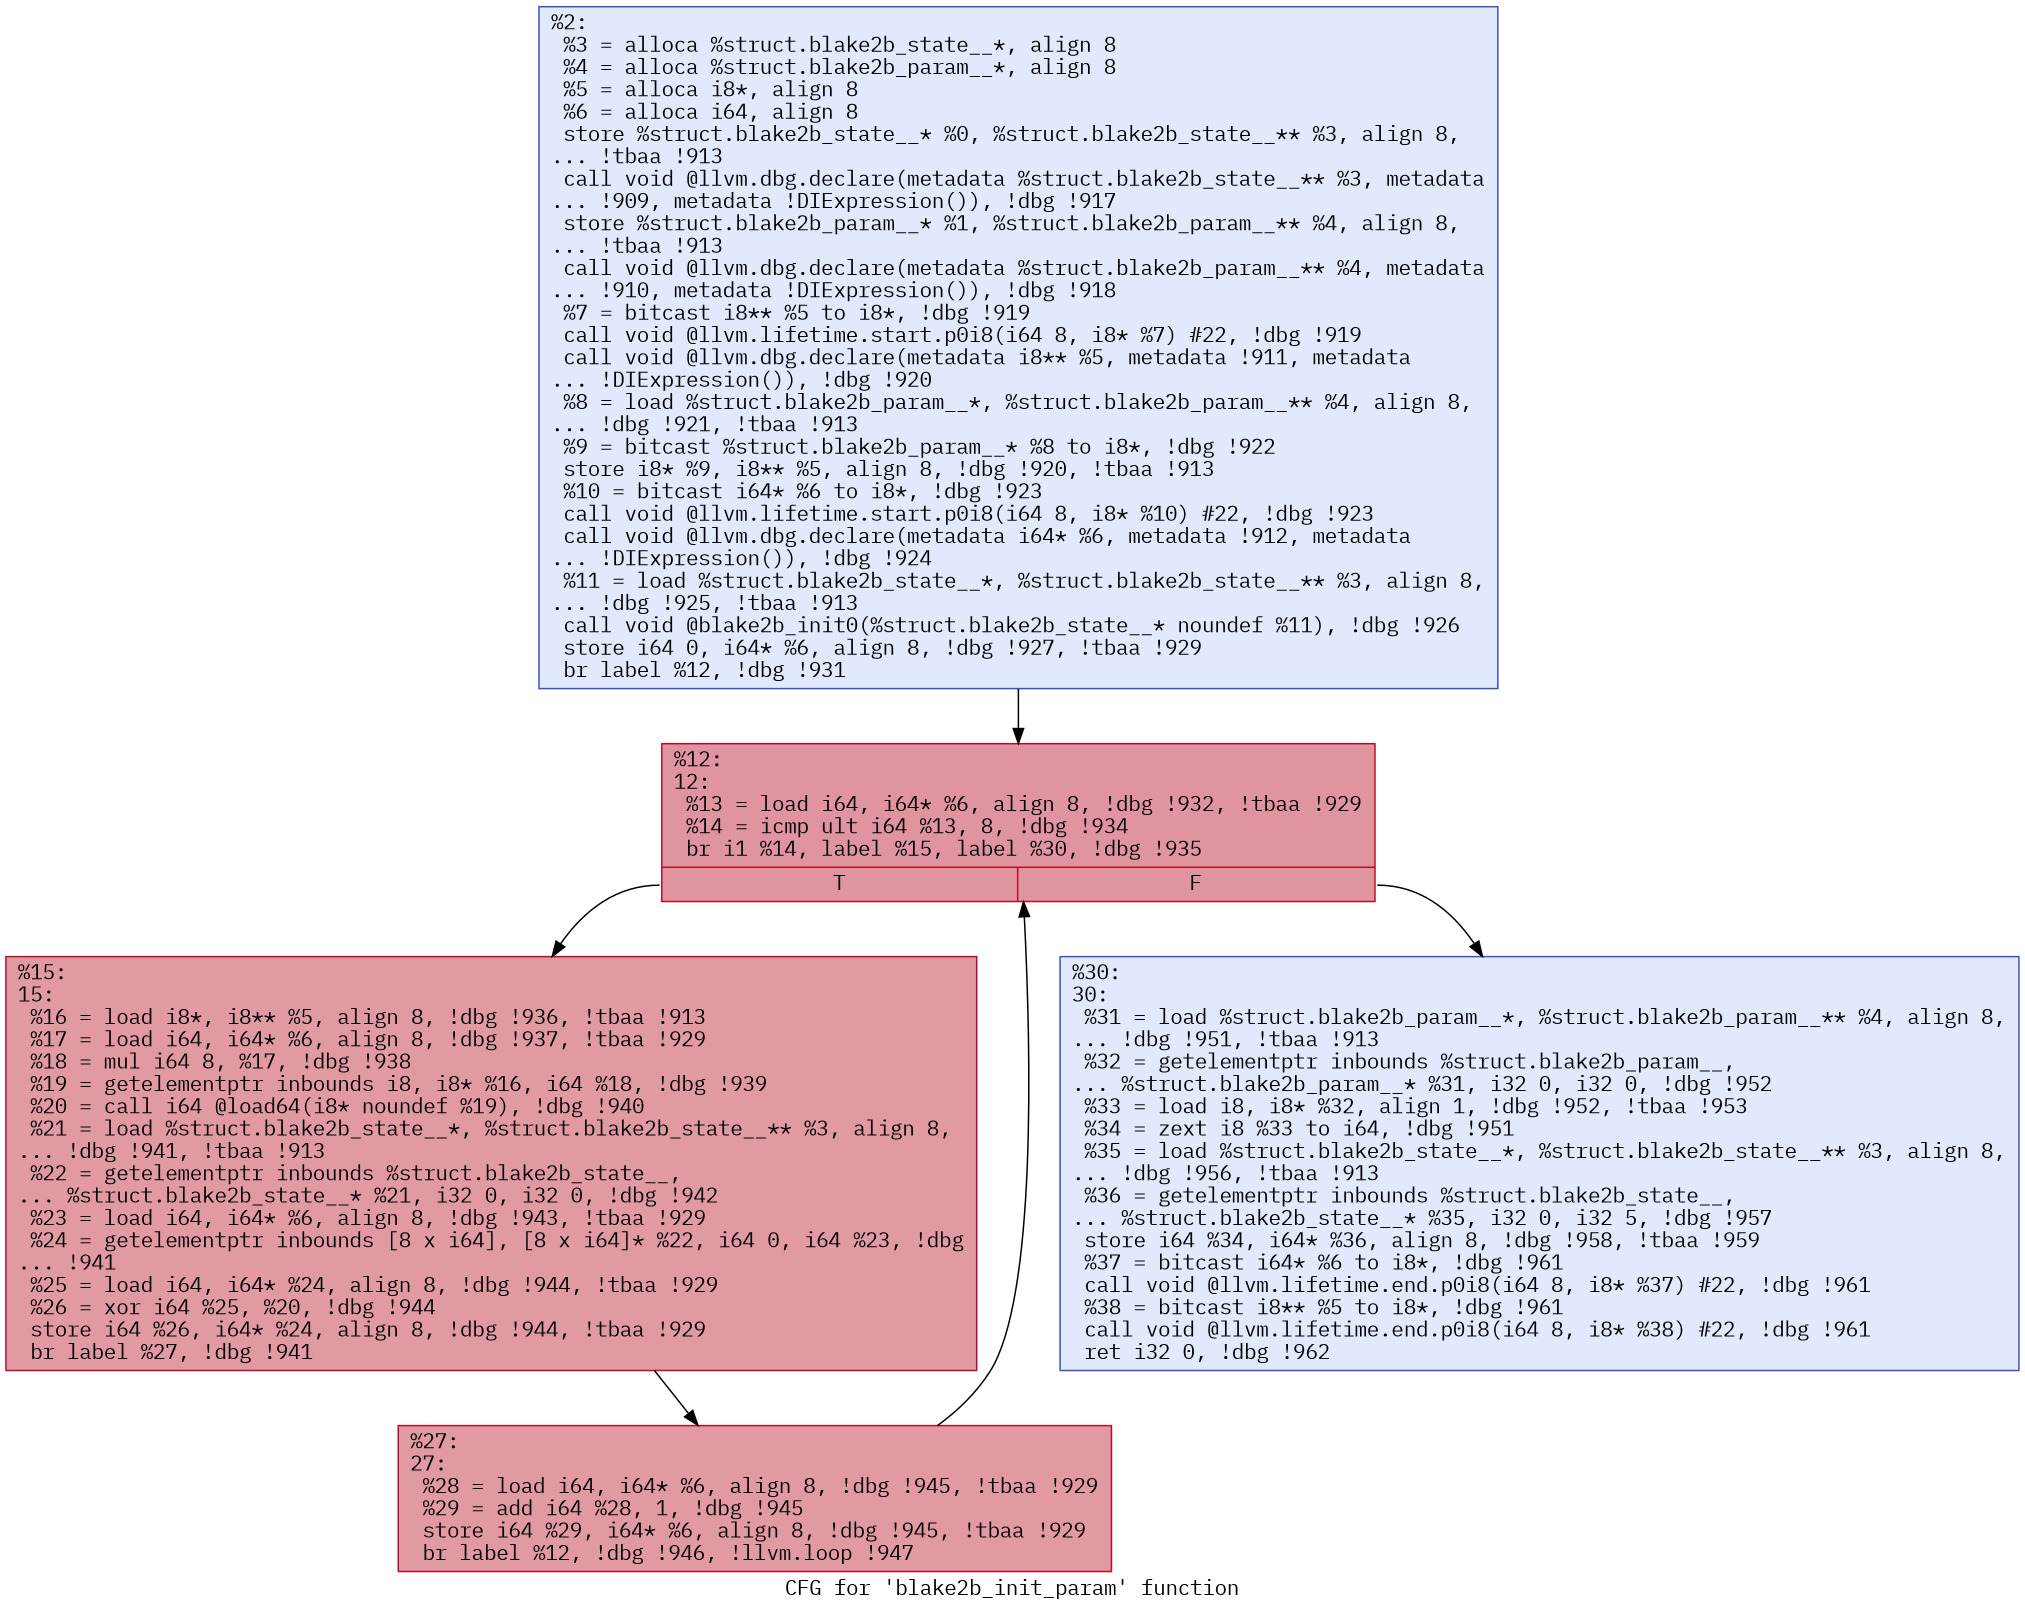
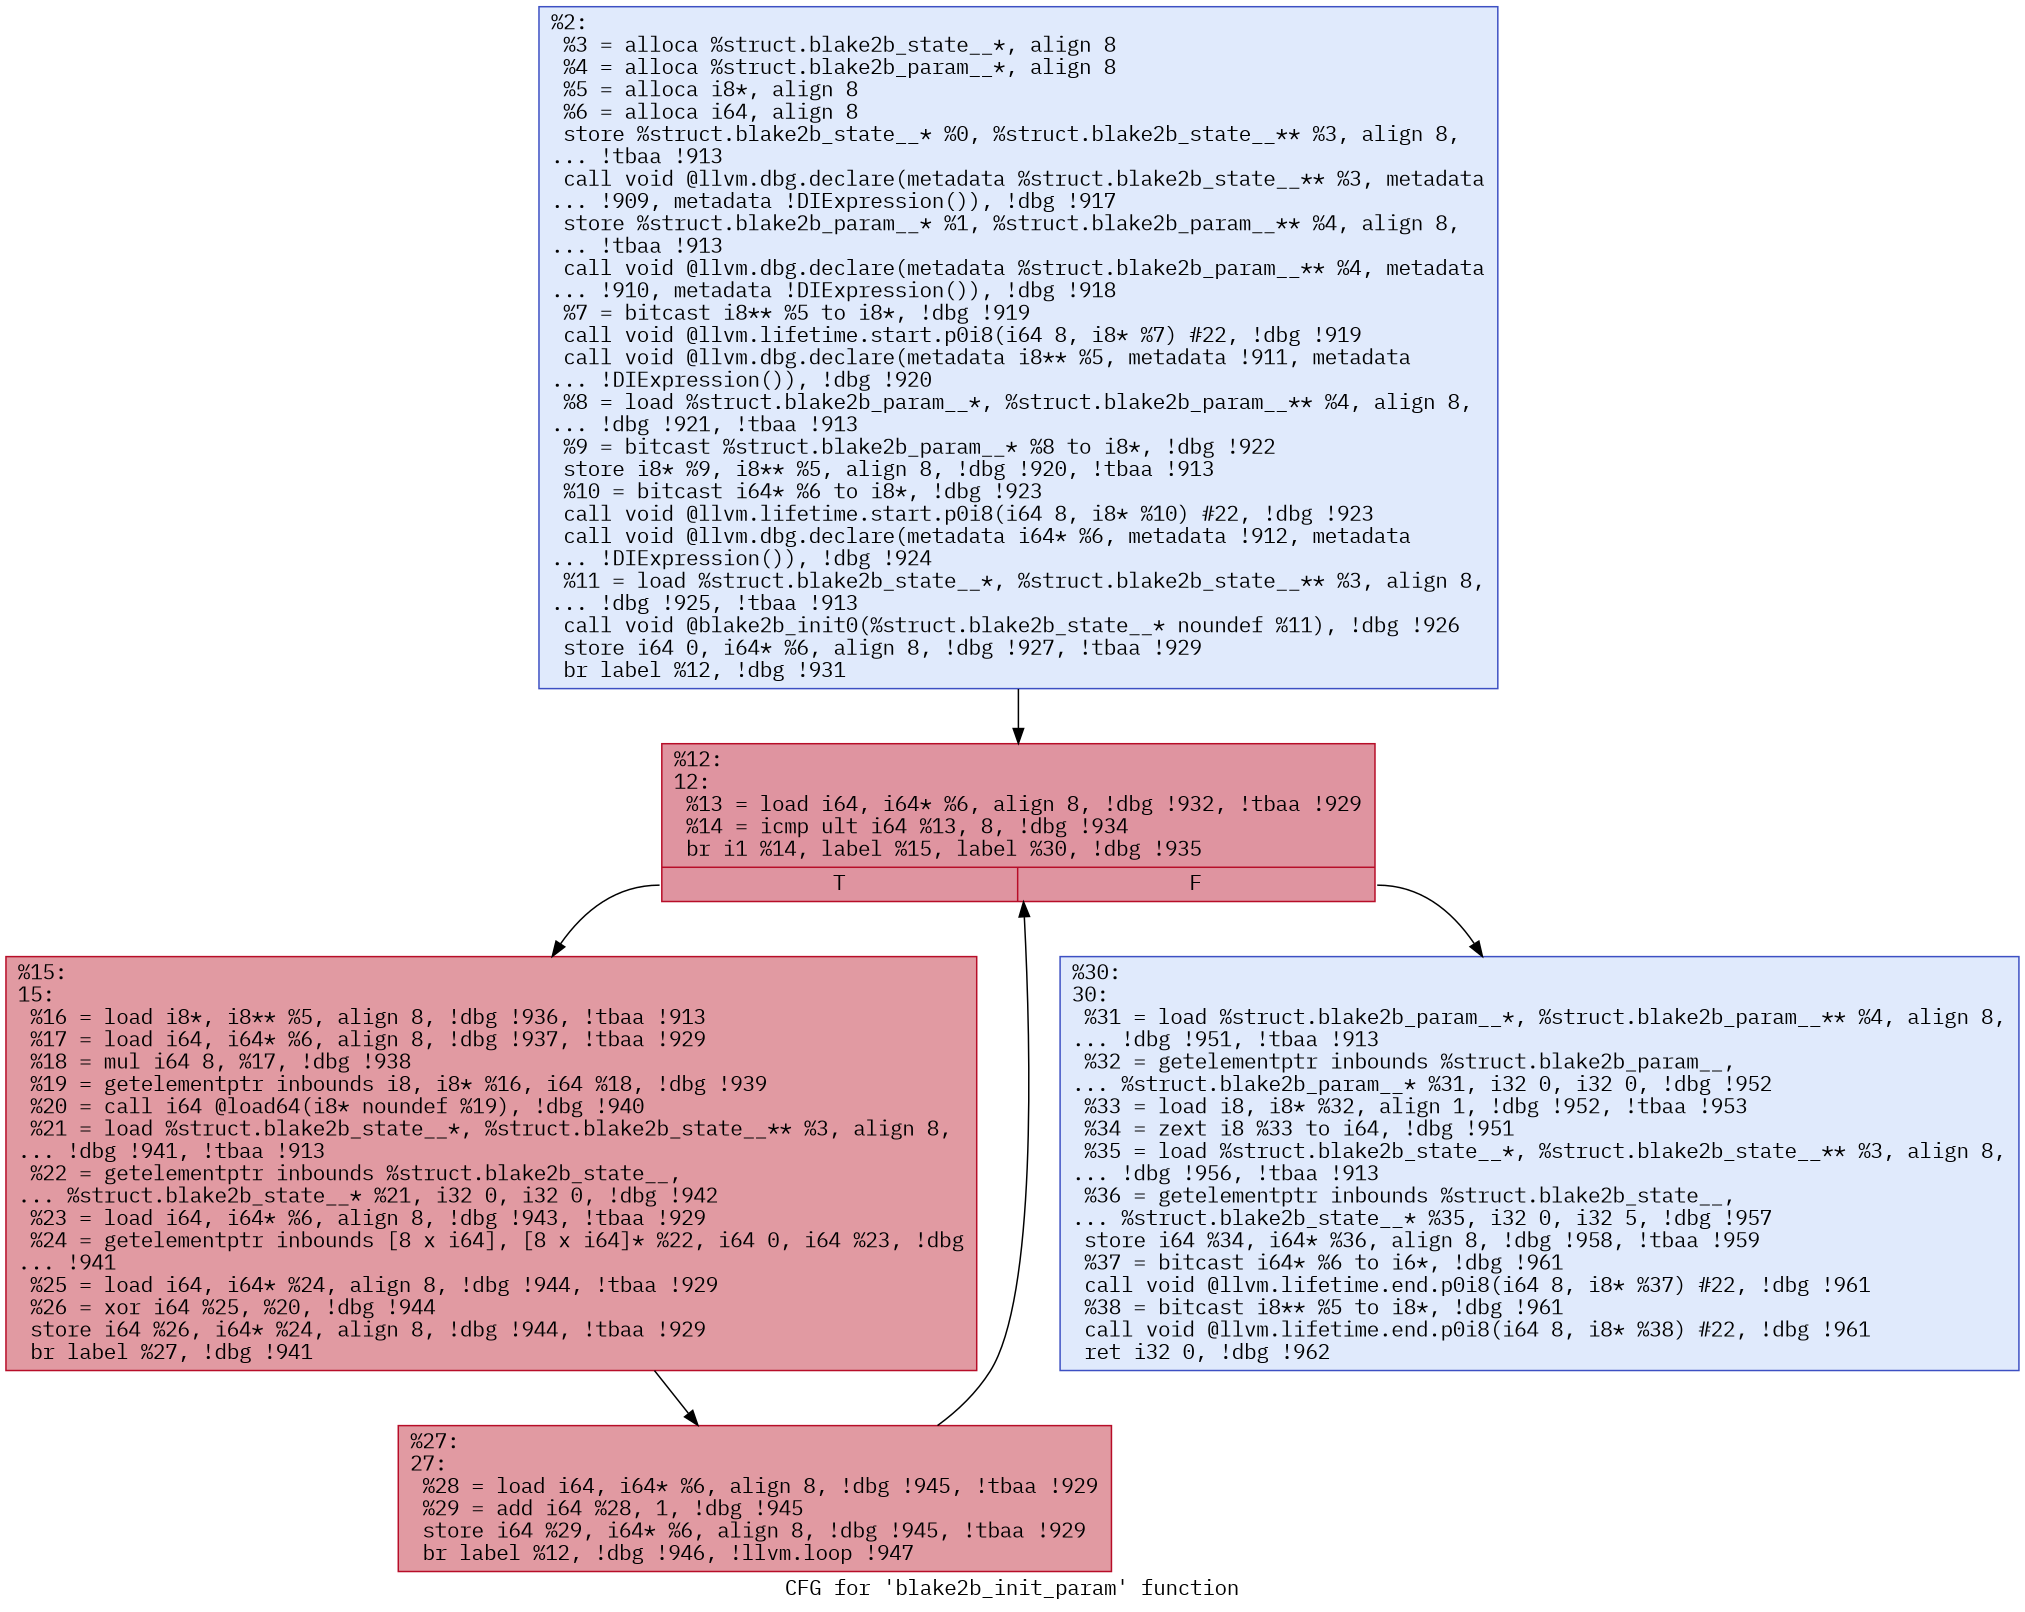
node "%30:": text "%37 = bitcast i64* %6 to i8*, !dbg !961" -> "%37 = bitcast i64* %6 to i6*, !dbg !961"
